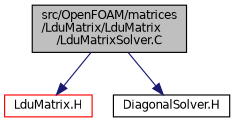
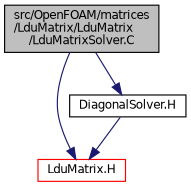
edge "DiagonalSolver.H" -> "LduMatrix.H": added
